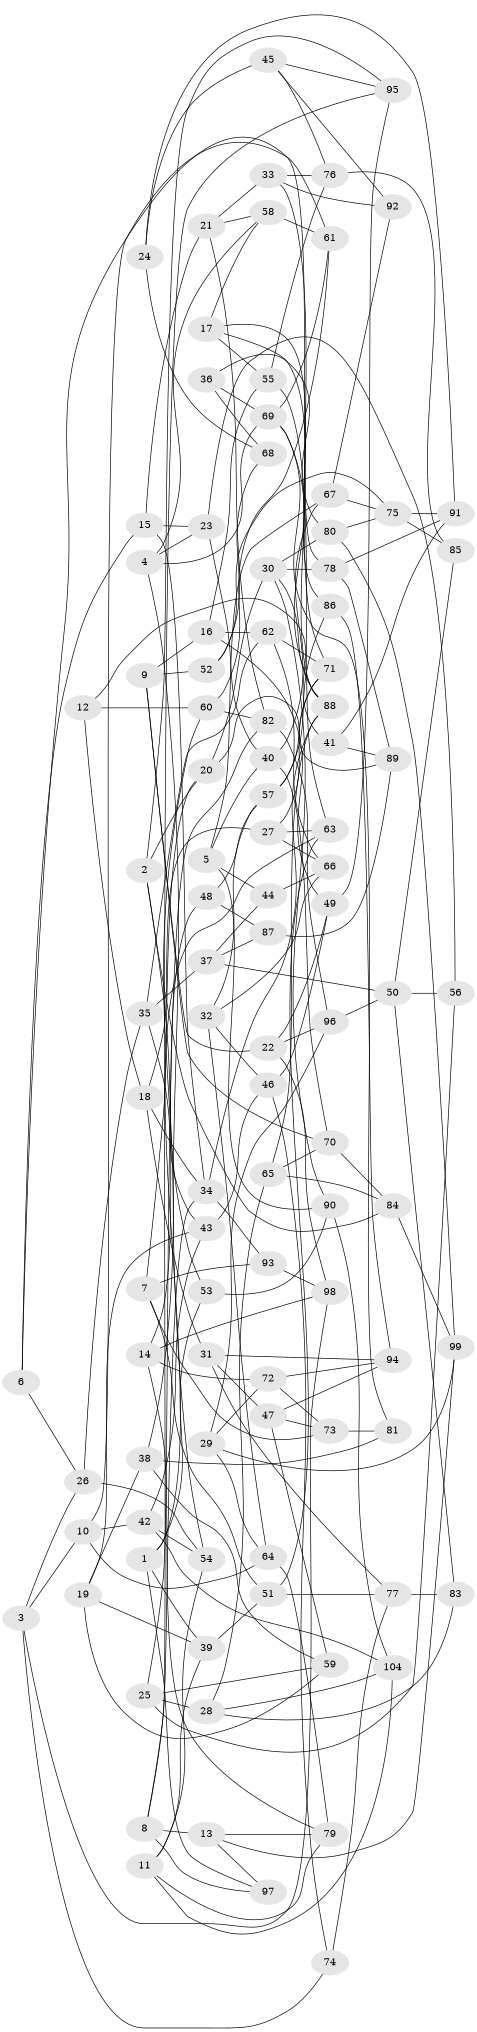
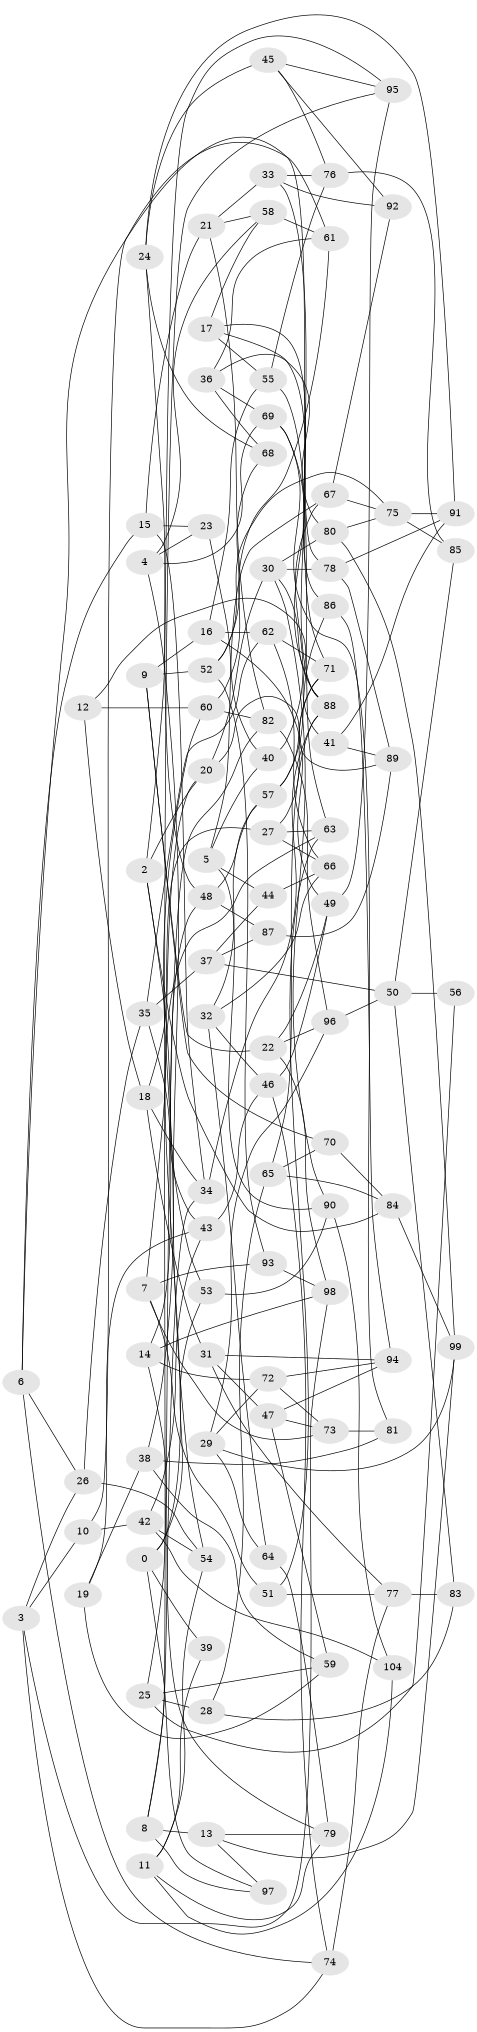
edge "61" -- "69": now "61" -- "36"
edge "24" -- "48": added
edge "23" -- "56": removed
edge "40" -- "70": removed
edge "34" -- "93": now "52" -- "93"
node "1": label "1" -> "0"
edge "10" -- "64": removed
edge "51" -- "39": removed
edge "19" -- "39": removed
edge "104" -- "28": removed
edge "6" -- "74": added
